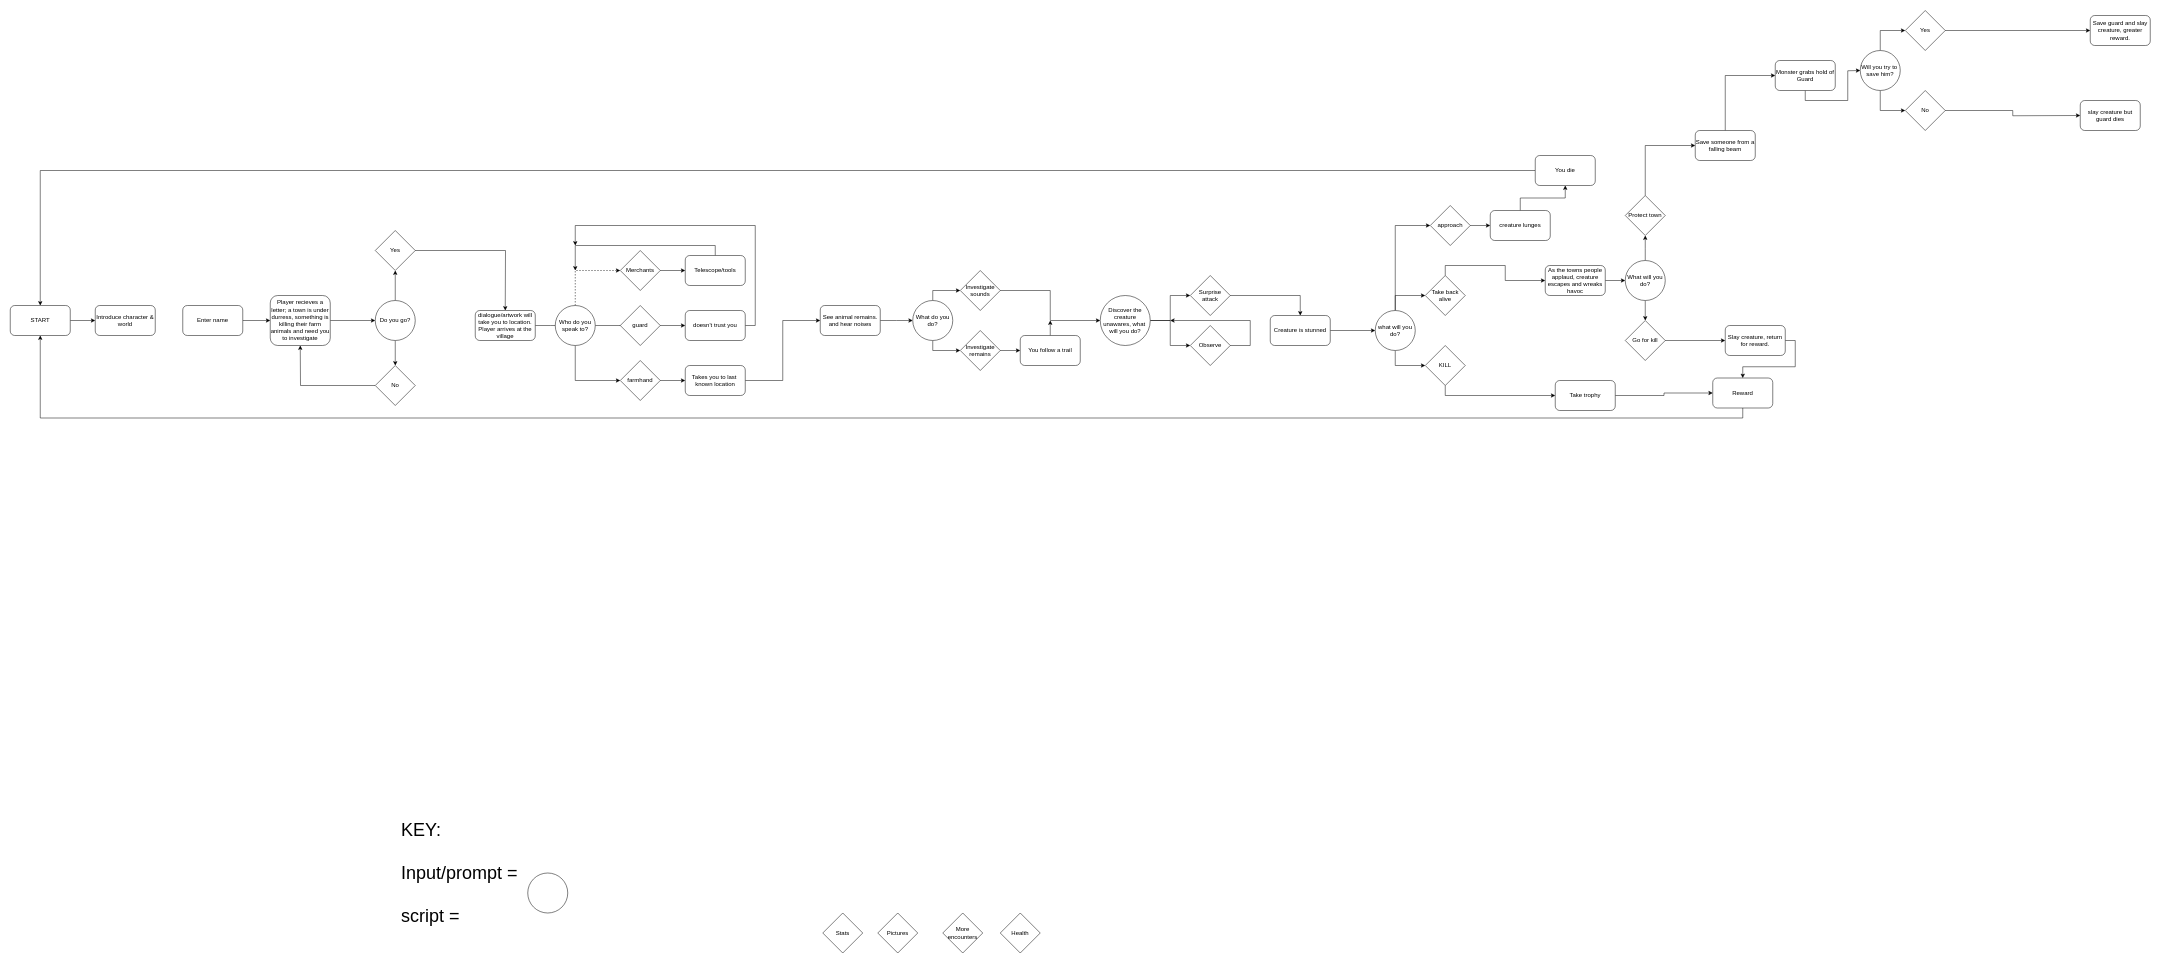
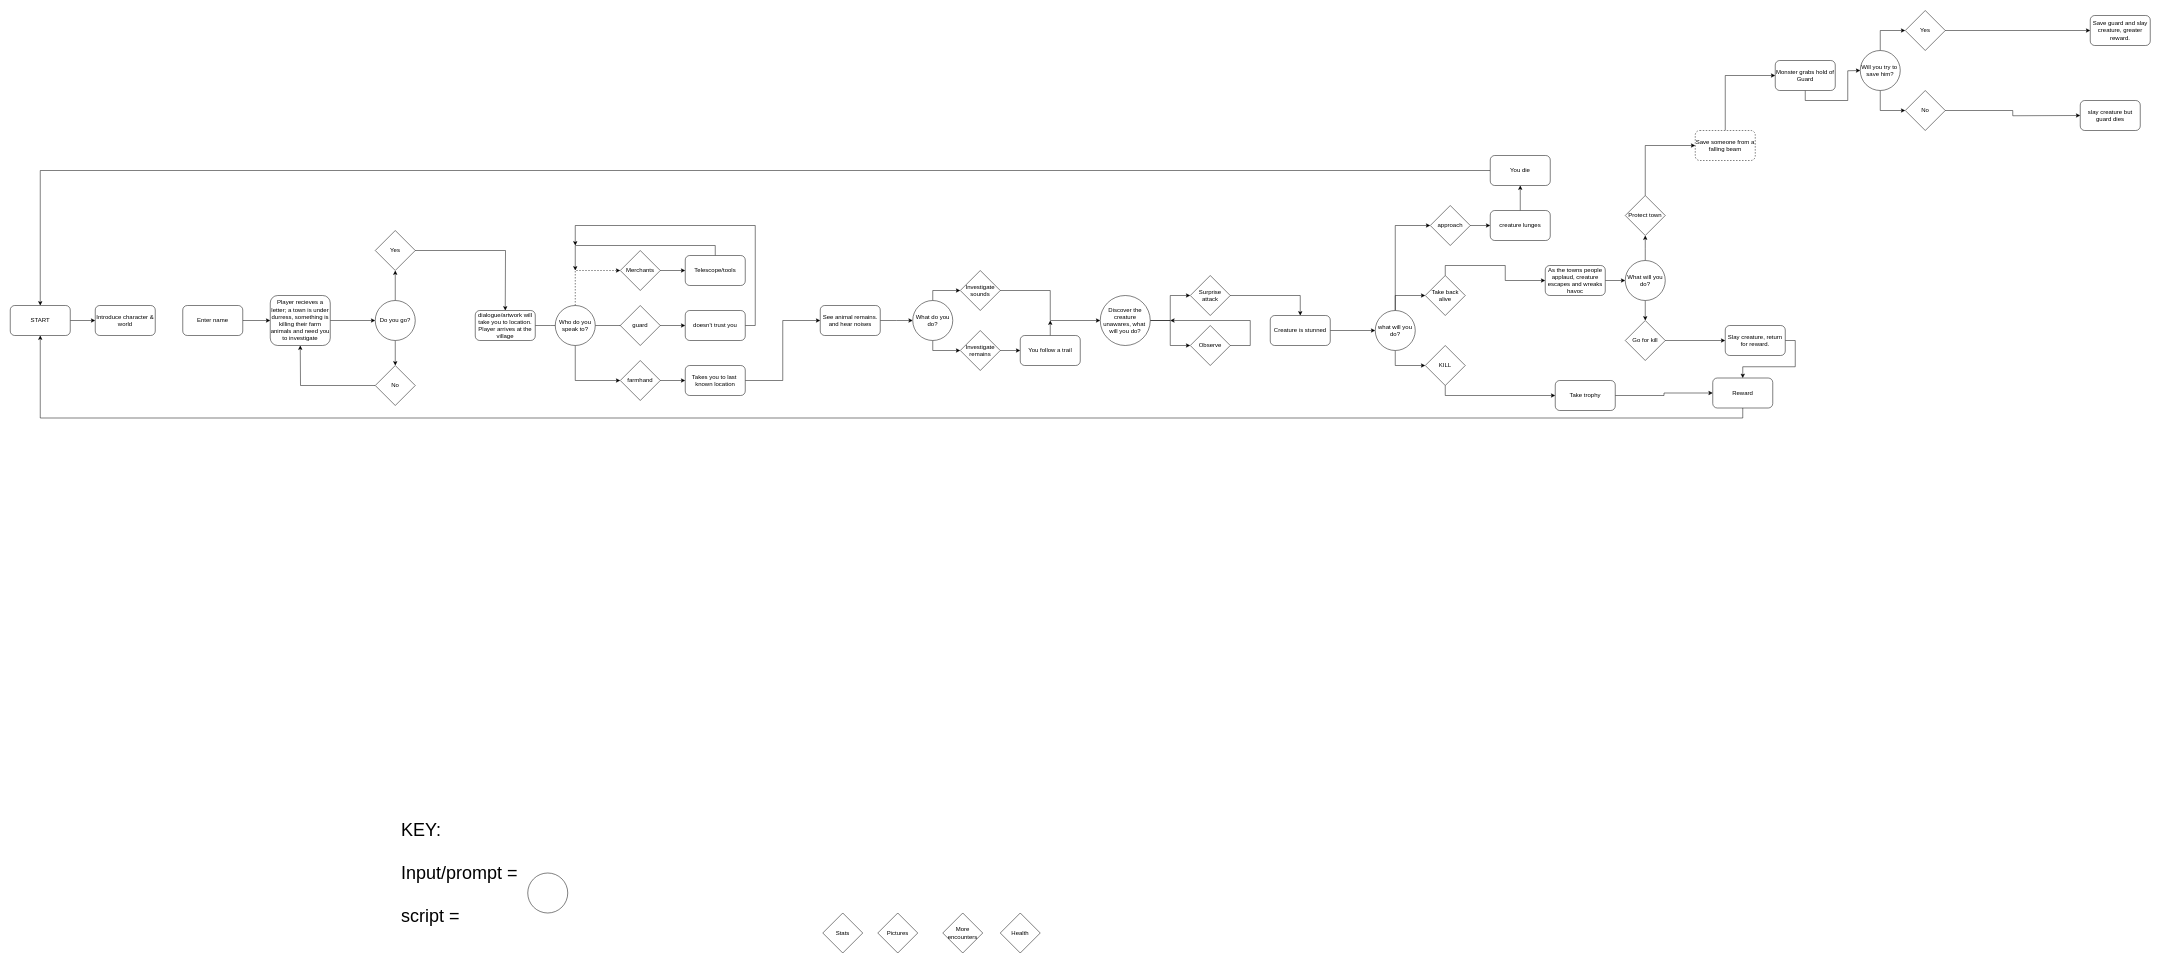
node "Save someone from a falling beam": style solid -> dashed
node "You die": moved (1565, 170) -> (1520, 170)
